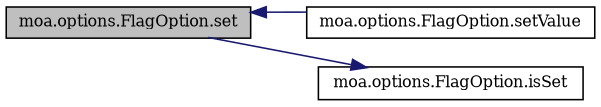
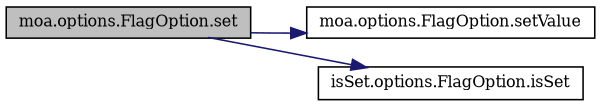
edge "moa.options.FlagOption.setValue" -> "moa.options.FlagOption.set": reversed
node "moa.options.FlagOption.isSet": label "moa.options.FlagOption.isSet" -> "isSet.options.FlagOption.isSet"
